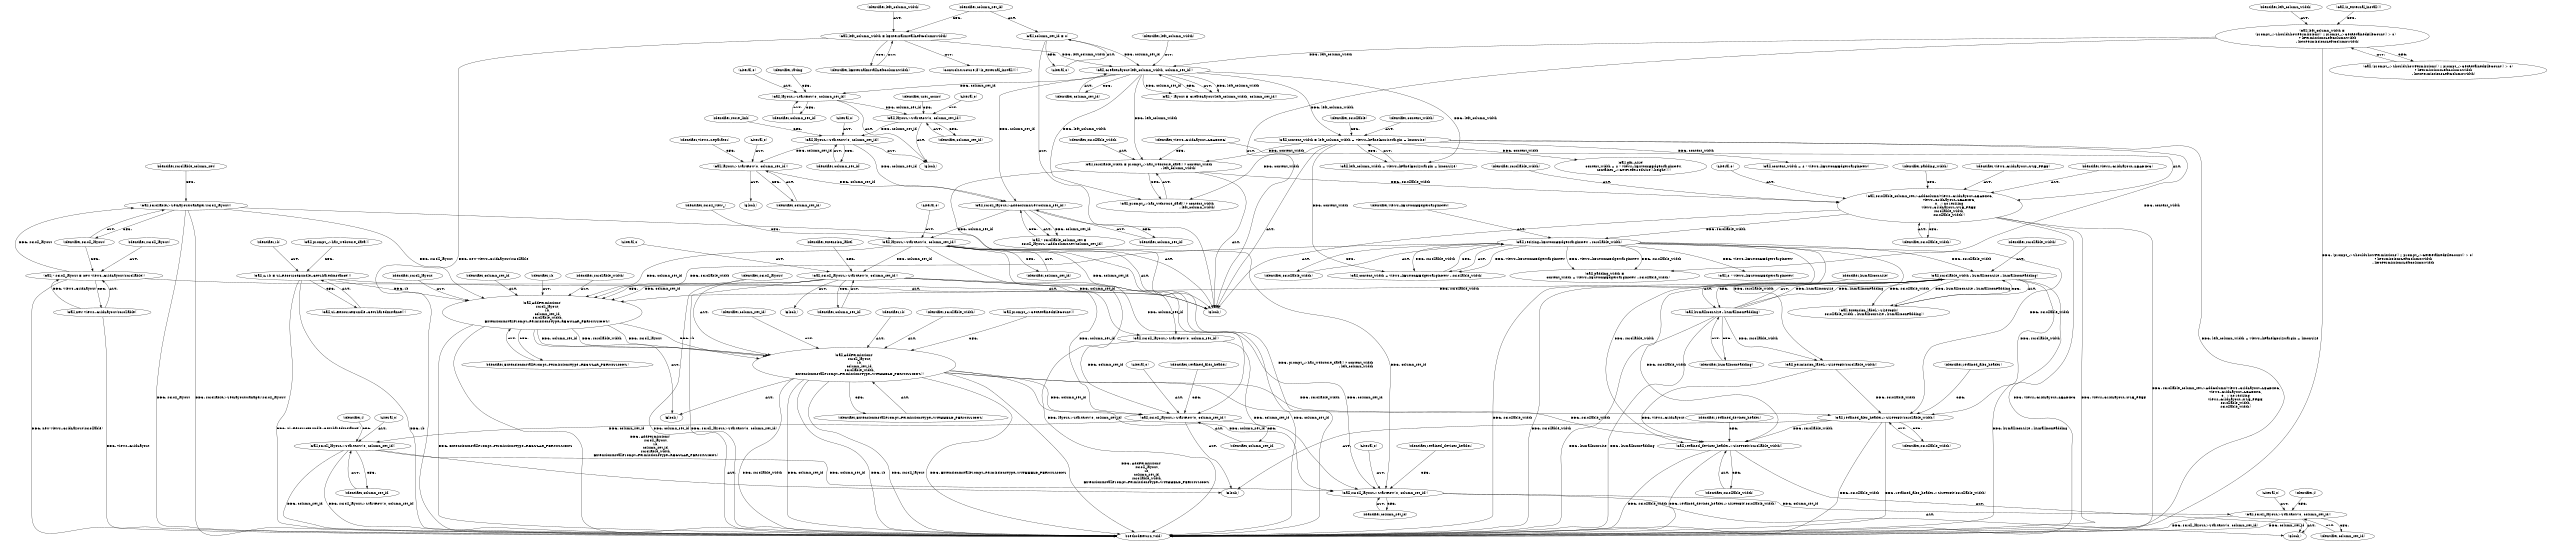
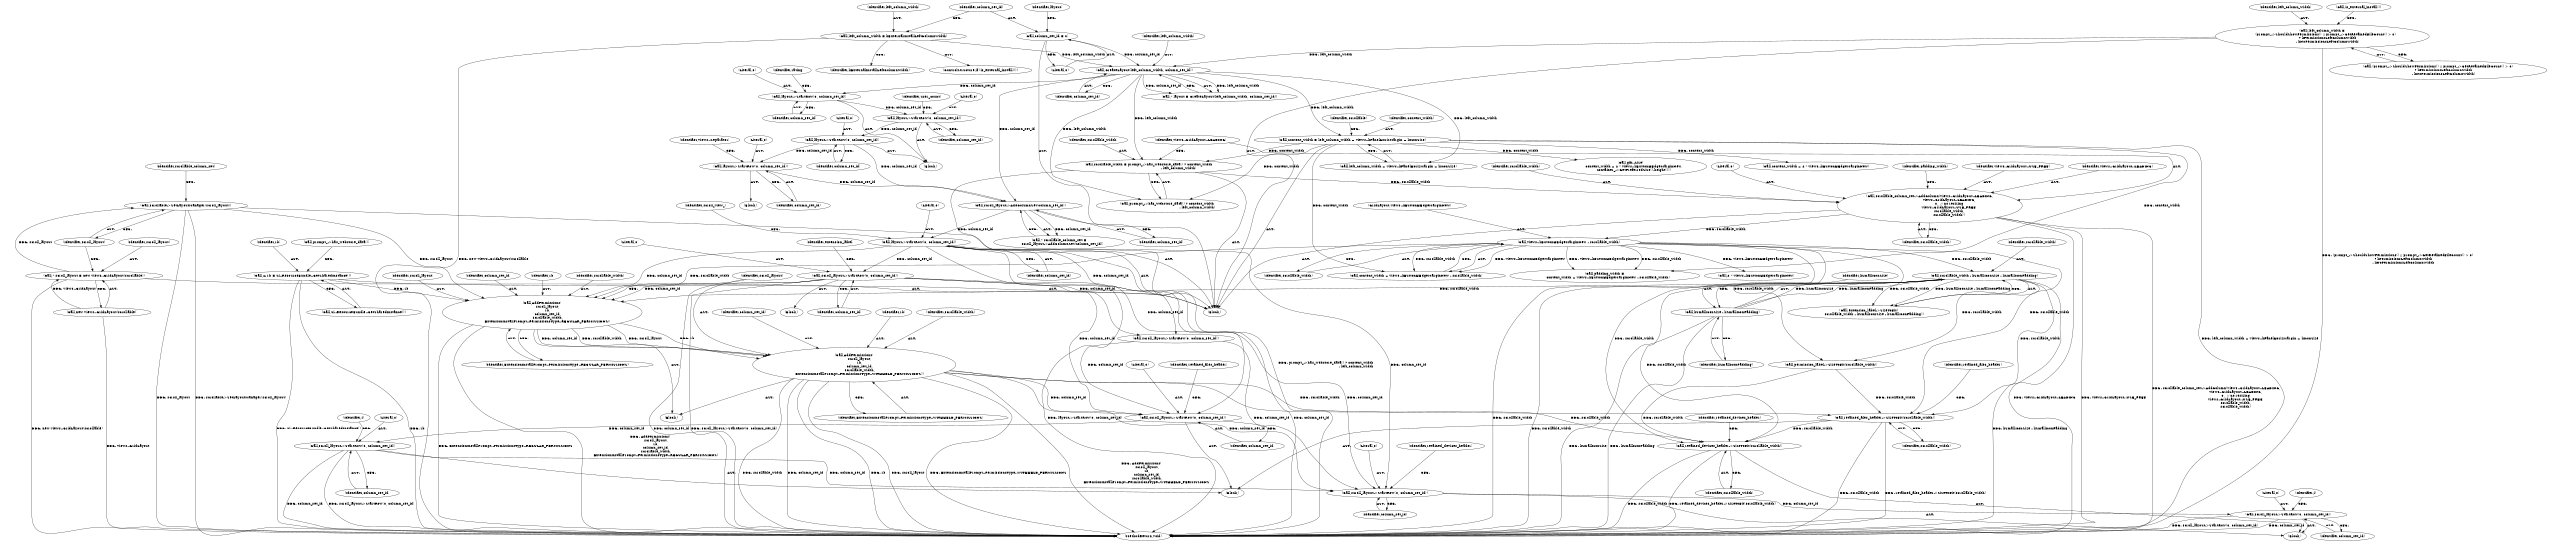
node "(Identifier,layout)": added
edge "(Identifier,kExternalInstallLeftColumnWidth)" -> "(Call,left_column_width = kExternalInstallLeftColumnWidth)": removed, label "AST:"
node "(Identifier,store_link)": removed
node "(Identifier,views::kButtonHEdgeMarginNew)": label "(Identifier,views::kButtonHEdgeMarginNew)" -> "(GridLayout,views::kButtonHEdgeMarginNew)"
node "(Call,resizing::kButtonHEdgeMarginNew - scrollable_width)": label "(Call,resizing::kButtonHEdgeMarginNew - scrollable_width)" -> "(Call,views::kButtonHEdgeMarginNew - scrollable_width)"
node "(Call,prompt_->GetRetainedFileCount())": removed
edge "(Call,kSmallIconSize - kSmallIconPadding)" -> "(Call,permission_label->SizeToFit(scrollable_width))": now "(Call,scrollable_width - kSmallIconSize - kSmallIconPadding)" -> "(Call,permission_label->SizeToFit(scrollable_width))"
edge "(Call,permission_label->SizeToFit(scrollable_width))" -> "(Call,retained_devices_header->SizeToFit(scrollable_width))": label "DDG: views::GridLayout" -> "DDG: scrollable_width"
